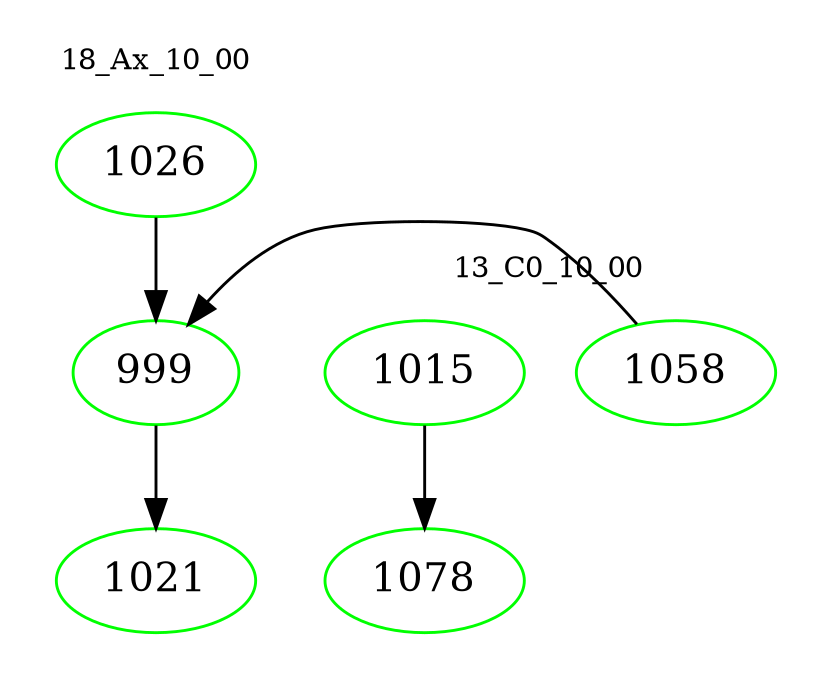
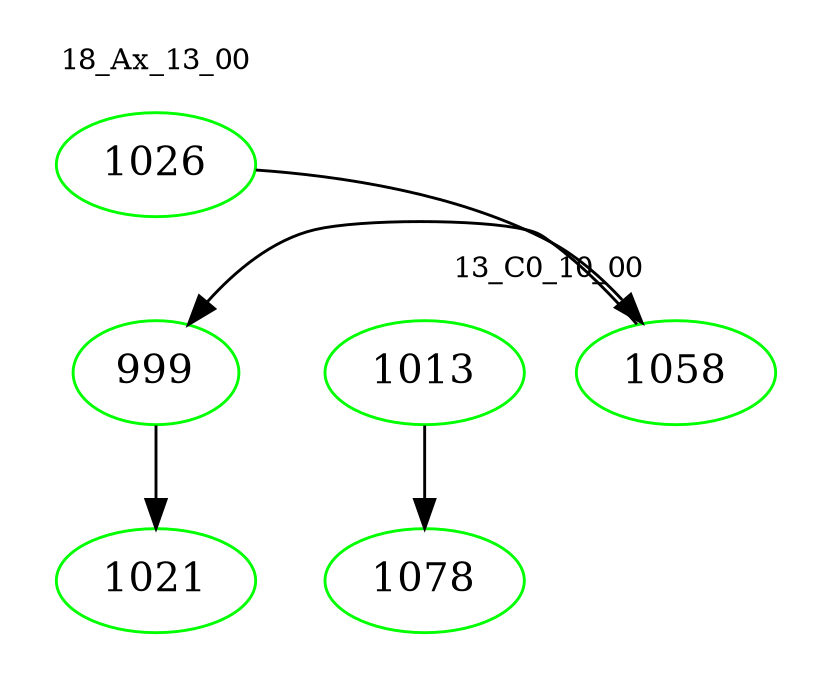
cluster "18_Ax_10_00": label "18_Ax_10_00" -> "18_Ax_13_00"
edge "1026" -> "999": now "1026" -> "1058"
node "1015": label "1015" -> "1013"
